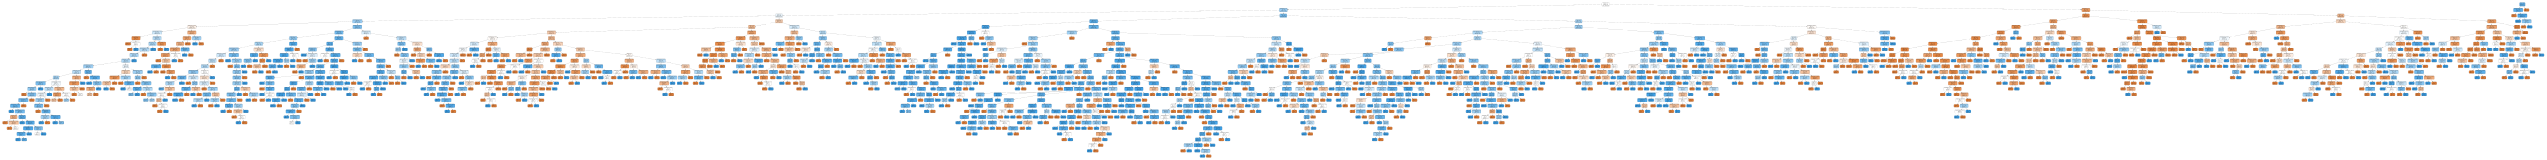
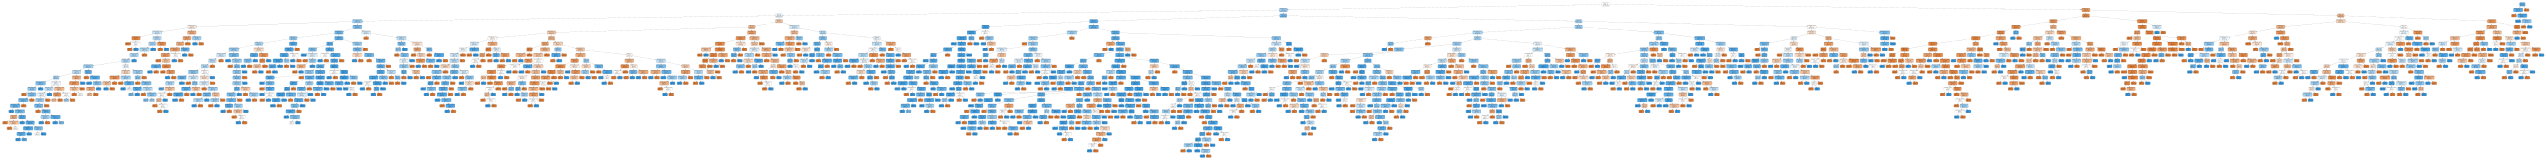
node "tenure <= 14.0 gini = 0.463 samples = 11 value = [7, 4]": fillcolor #399de55c -> #e581396d
